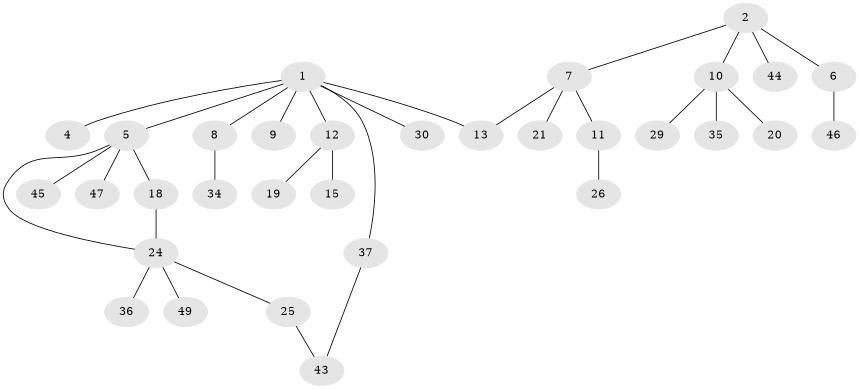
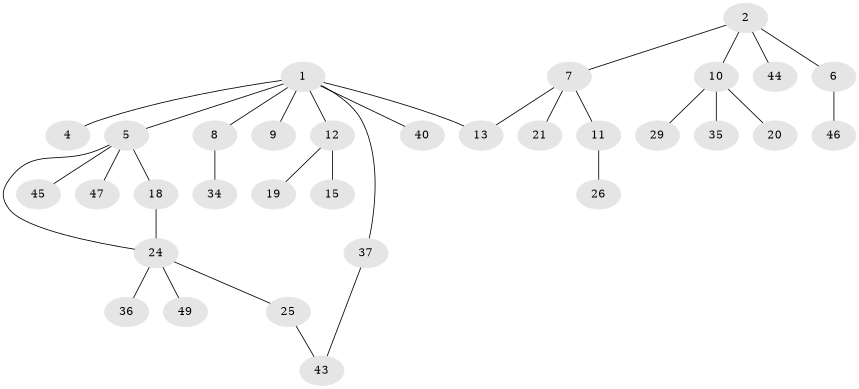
node "30": label "30" -> "40"
